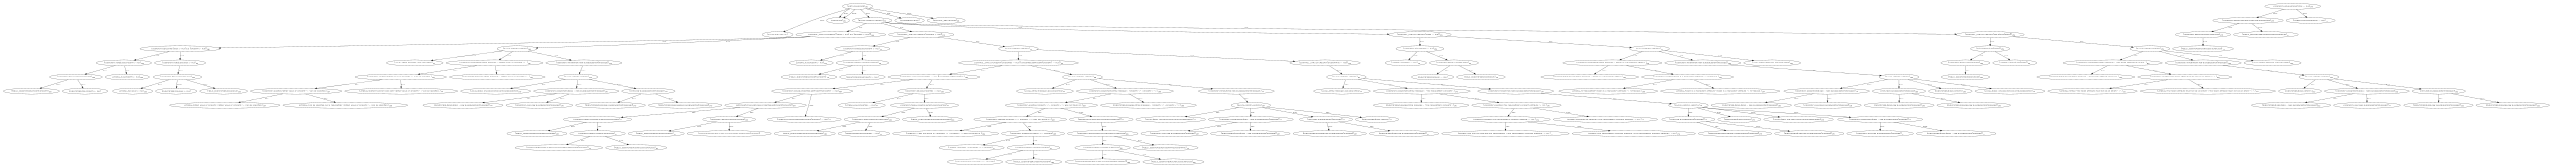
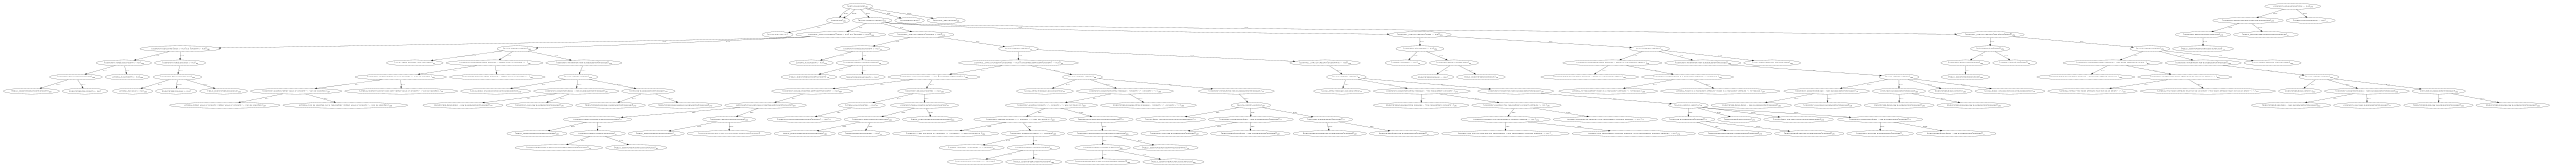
edge "(METHOD,validate)" -> "(MODIFIER,VIRTUAL)": now "(PARAM,this)" -> "(MODIFIER,VIRTUAL)"
edge "(<operator>.equals,properties.getProperty(property) == null)" -> "(LITERAL,null,properties.getProperty(property) == null)": now "(LITERAL,null,properties == null)" -> "(LITERAL,null,properties.getProperty(property) == null)"
node "(IDENTIFIER,$obj4,<empty>)": removed
